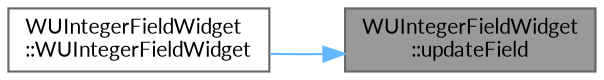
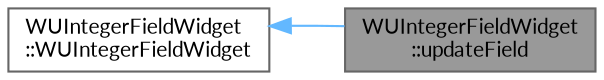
edge "WUIntegerFieldWidget ::WUIntegerFieldWidget" -> "WUIntegerFieldWidget ::updateField": reversed
